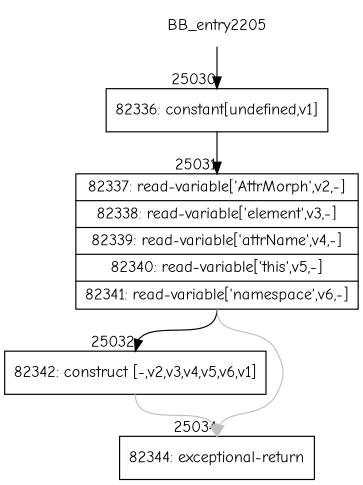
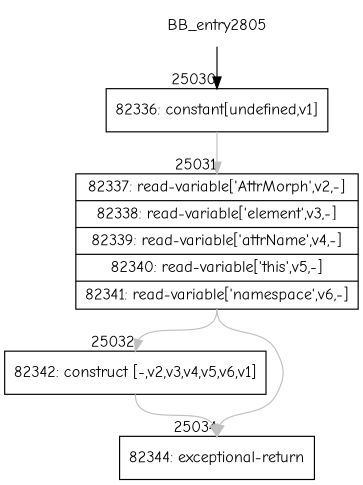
node "BB_entry2205": label "BB_entry2205" -> "BB_entry2805"
edge "82336: constant[undefined,v1]" -> "82337: read-variable['AttrMorph',v2,-]": color black -> gray
edge "82337: read-variable['AttrMorph',v2,-]" -> "82342: construct [-,v2,v3,v4,v5,v6,v1]": color black -> gray
